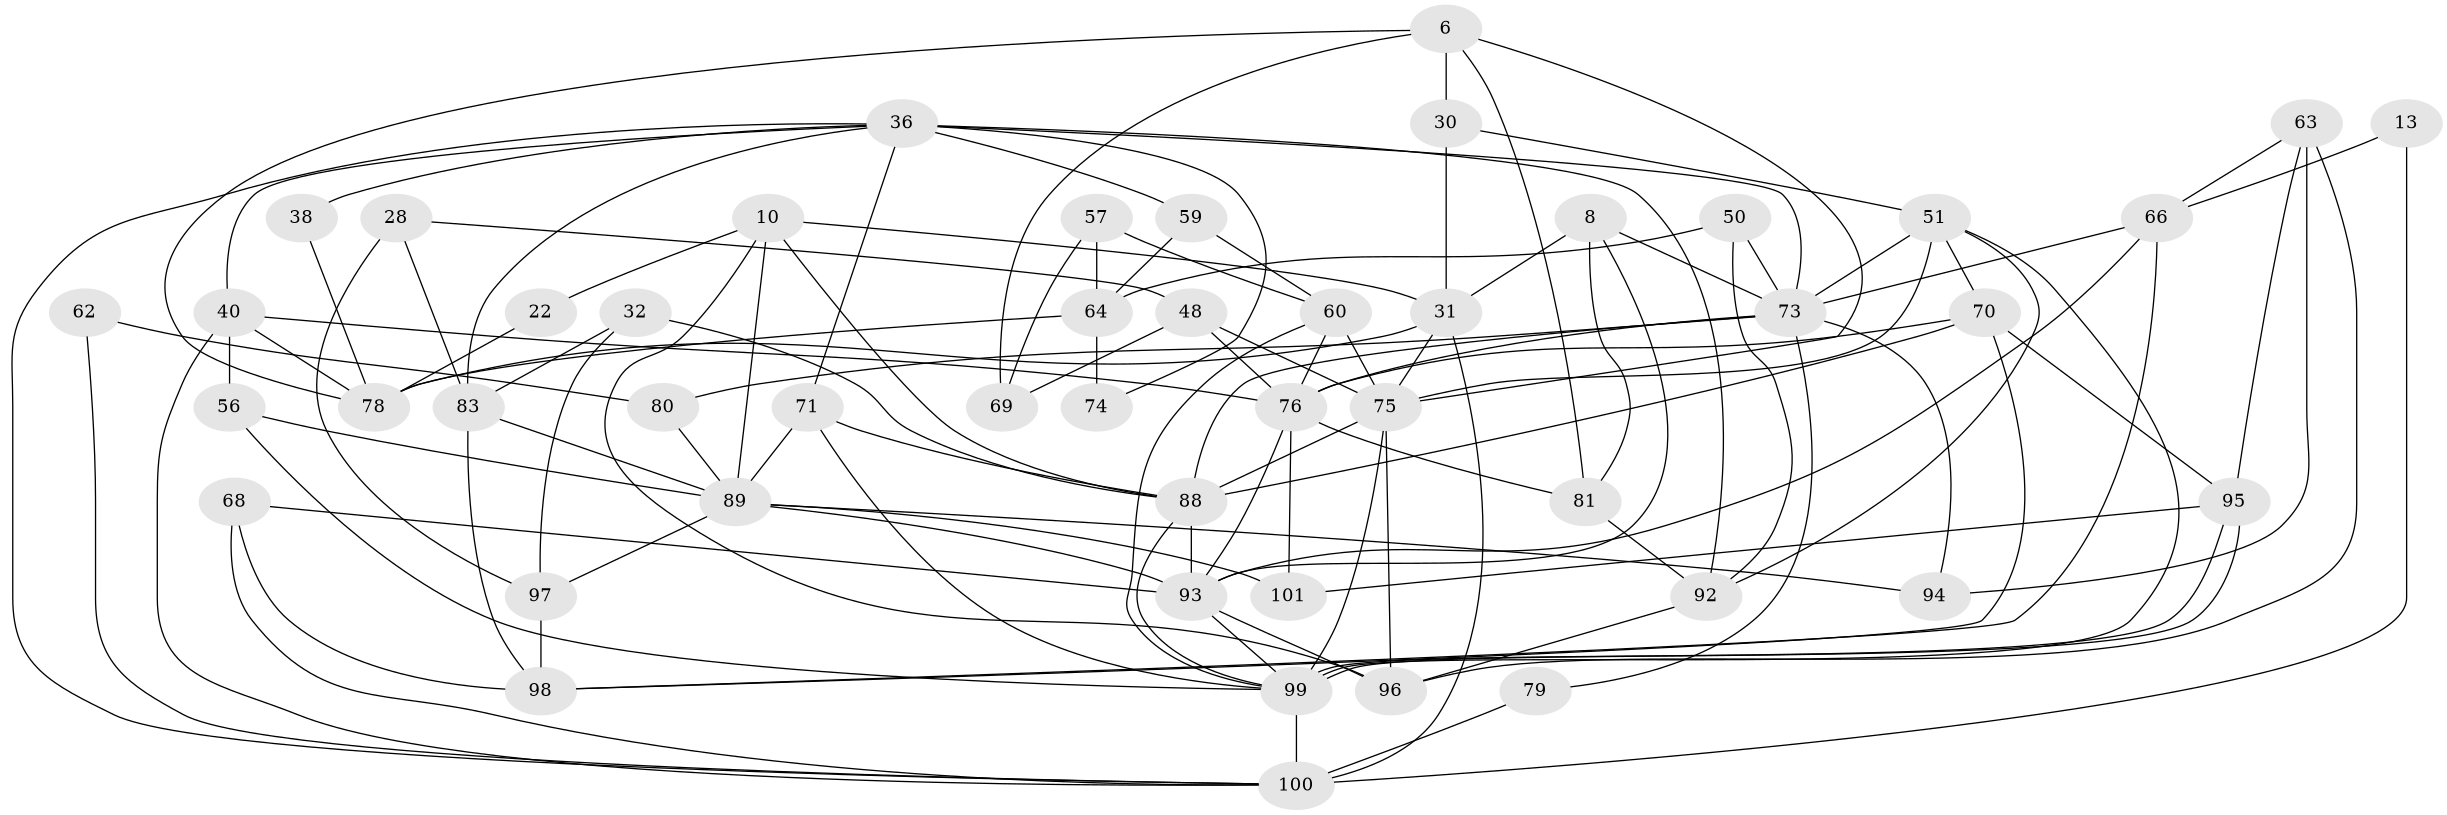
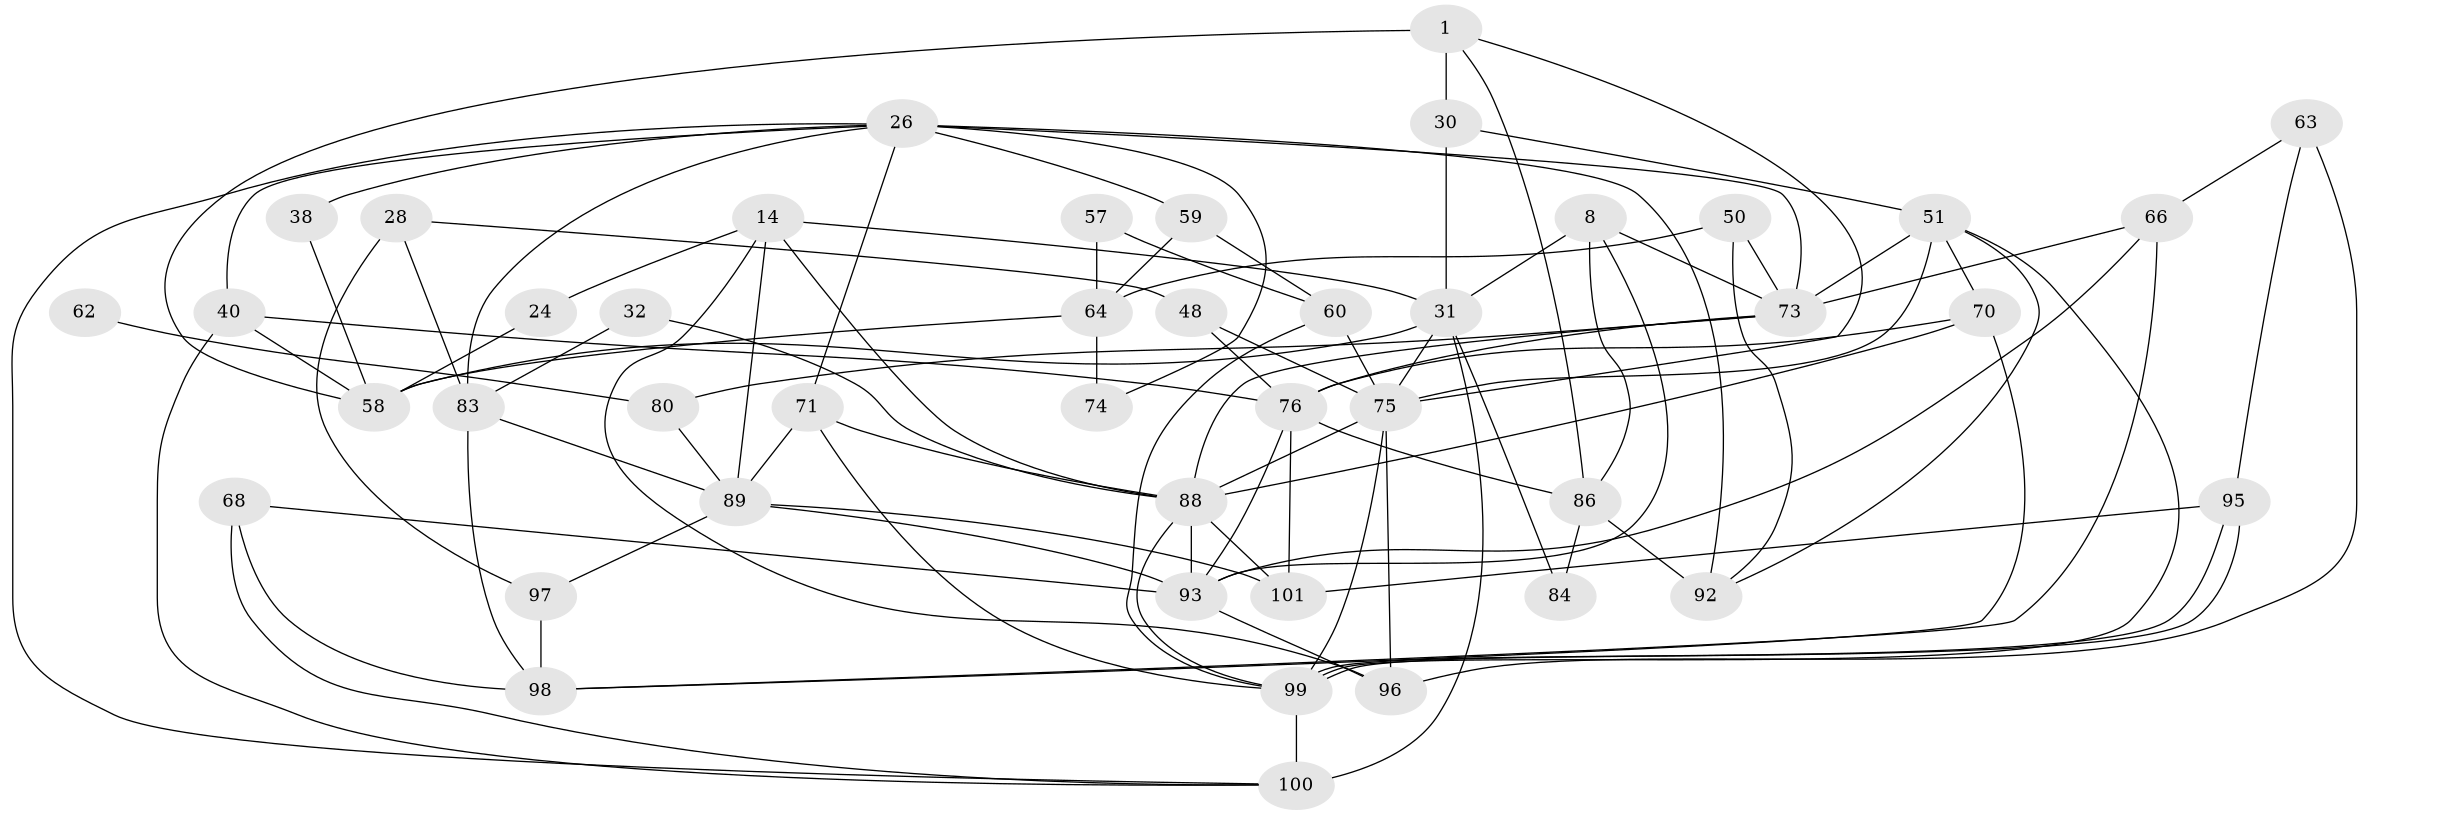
node "6": label "6" -> "1"
node "36": label "36" -> "26"
node "13": removed
node "10": label "10" -> "14"
node "22": label "22" -> "24"
edge "60" -- "76": removed
node "56": removed
node "78": label "78" -> "58"
node "69": removed
edge "70" -- "95": removed
edge "32" -- "97": removed
node "81": label "81" -> "86"
edge "88" -- "101": added
node "84": added
node "94": removed
edge "92" -- "96": removed
edge "93" -- "99": removed
node "79": removed
edge "62" -- "100": removed
